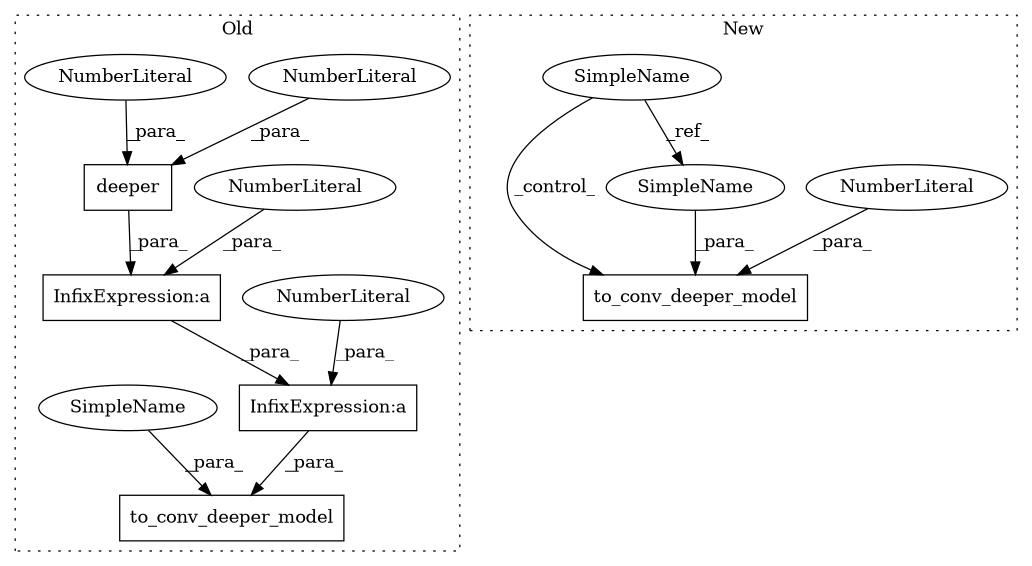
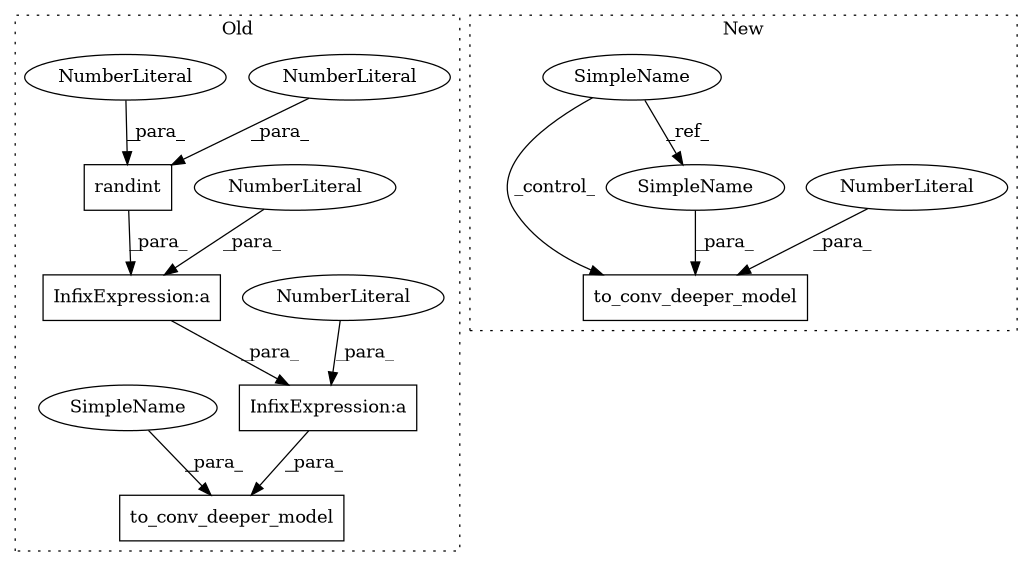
node "deeper": label "deeper" -> "randint"
